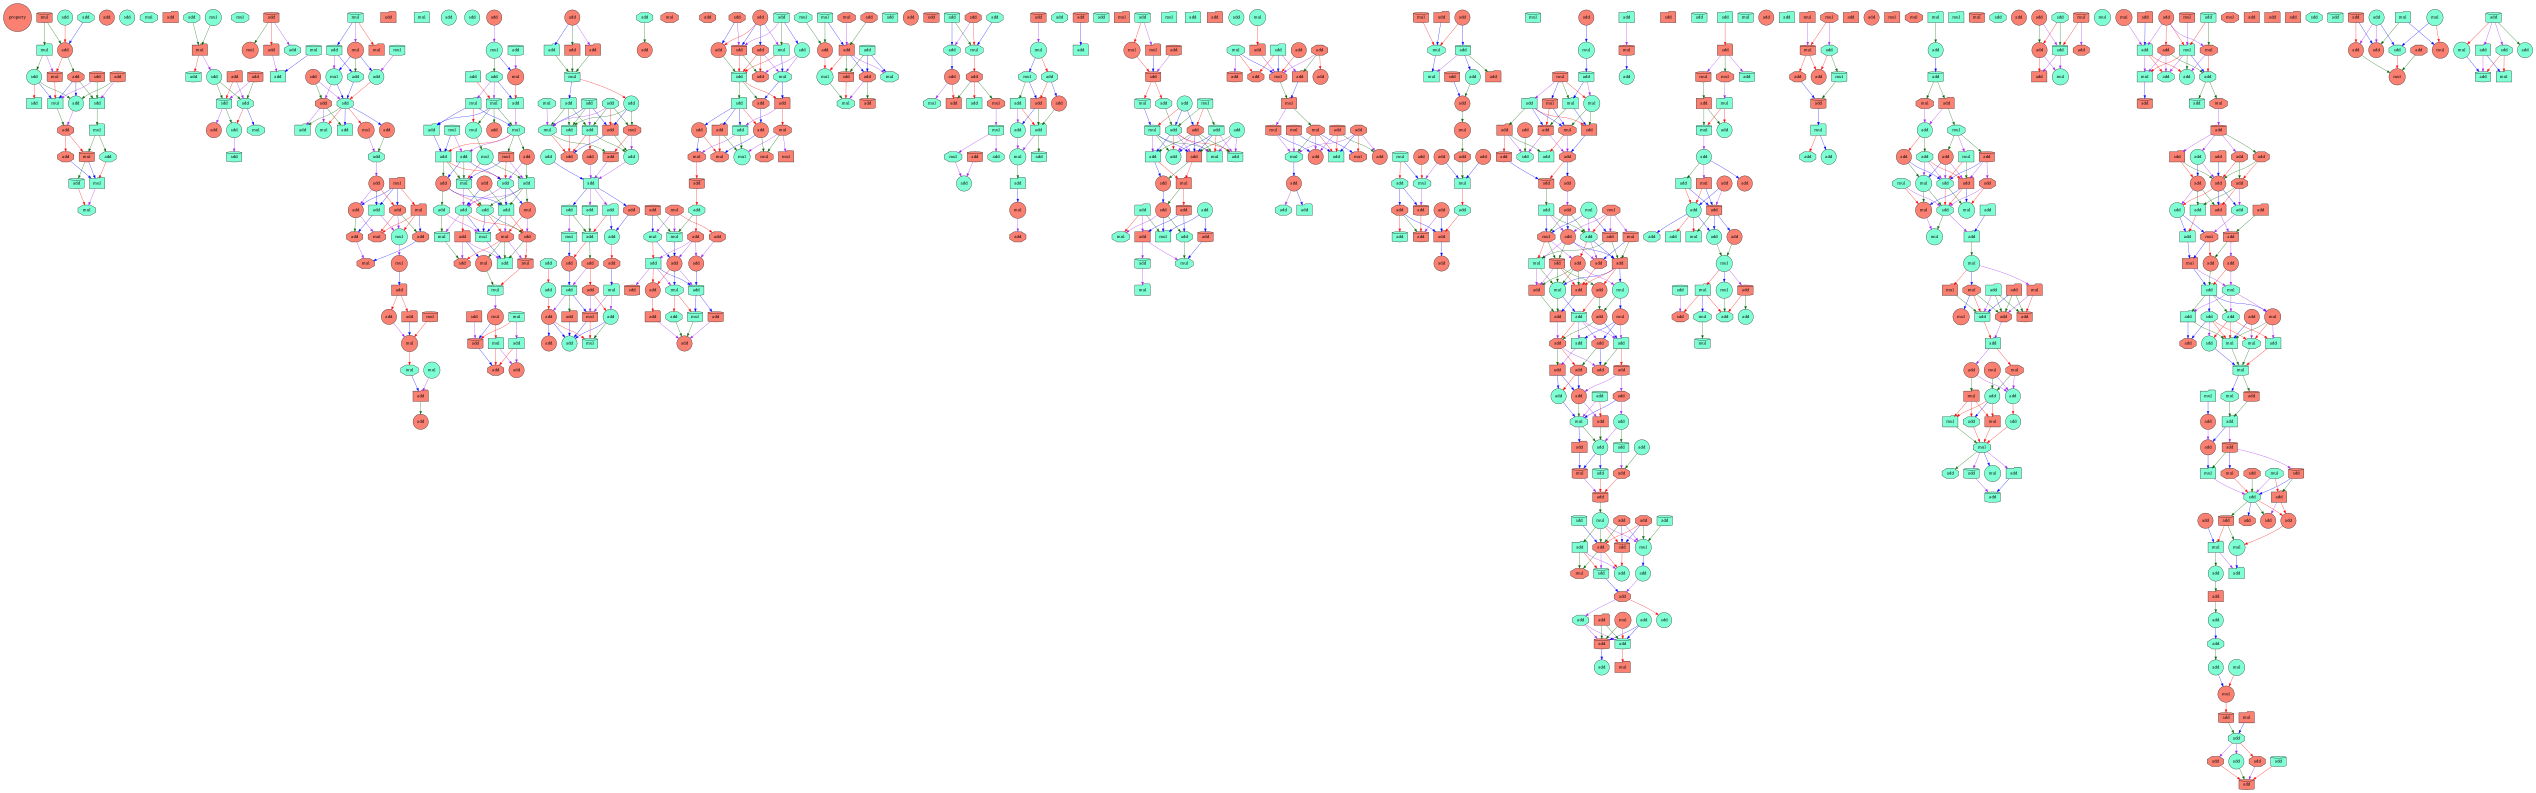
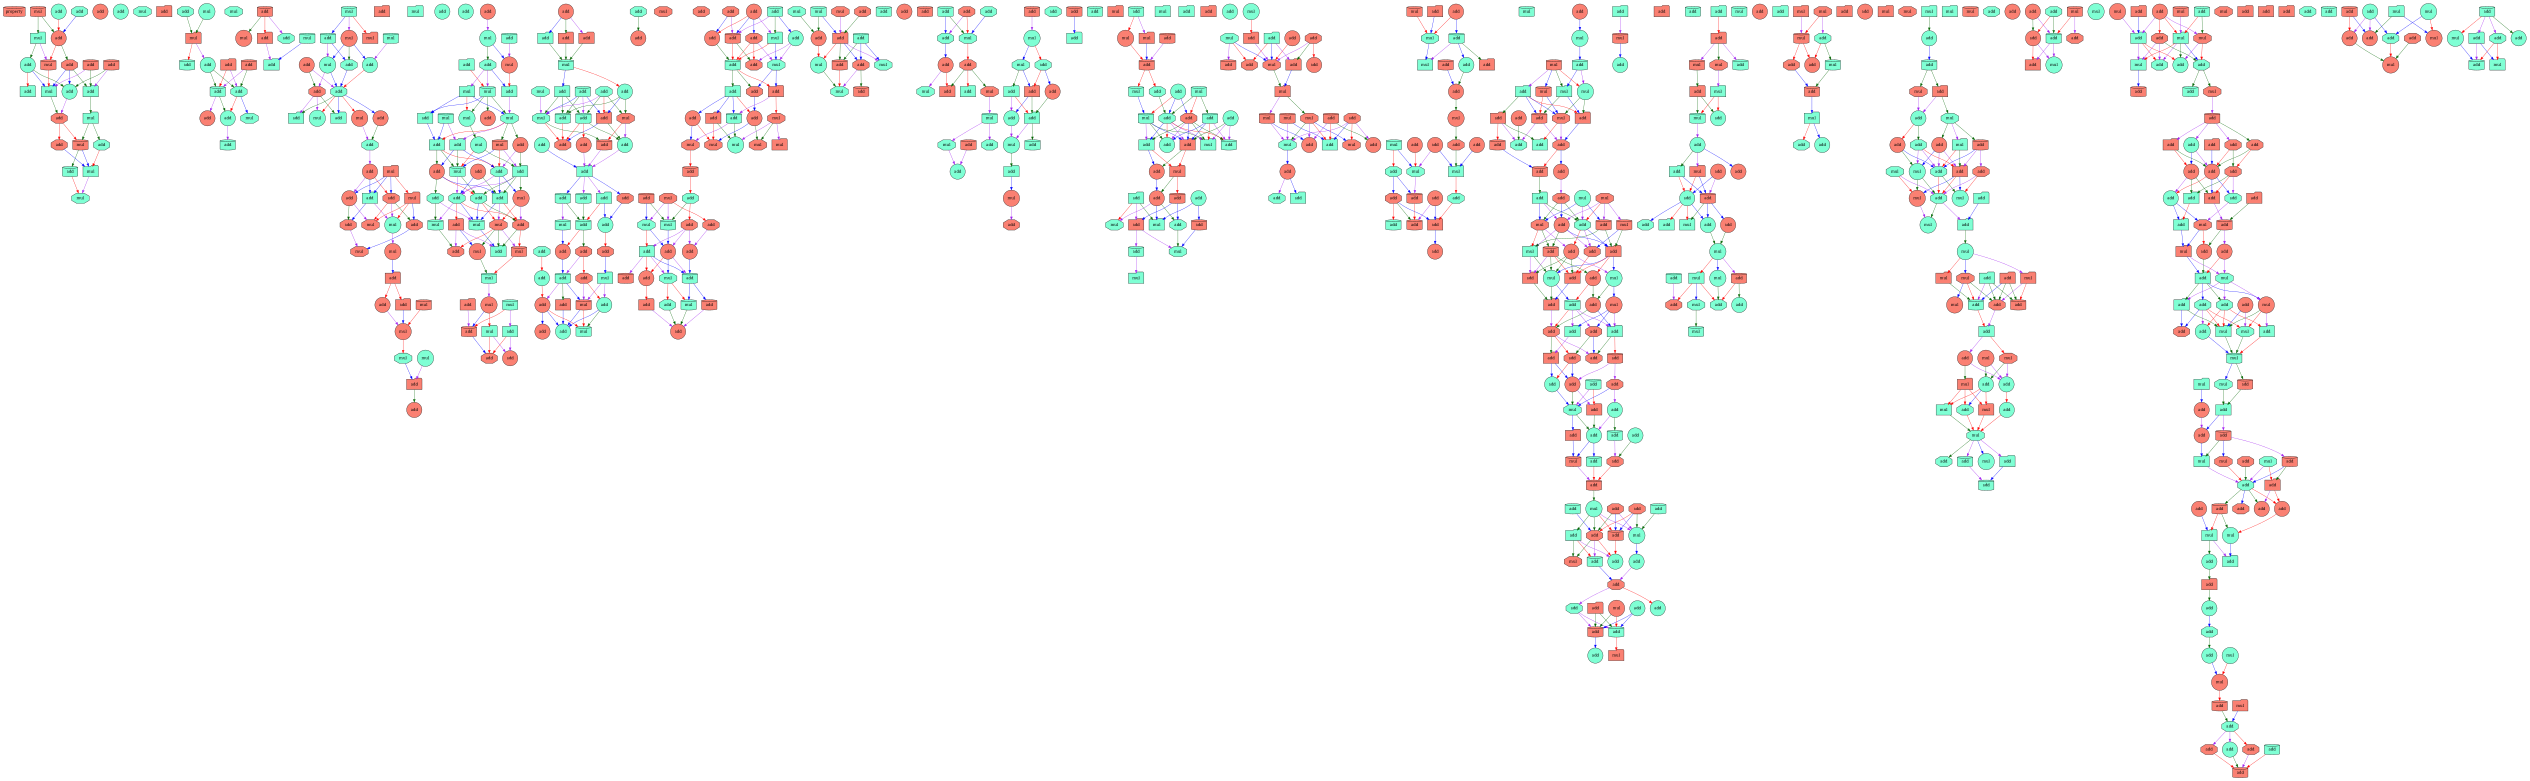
node "property": shape circle -> cylinder
